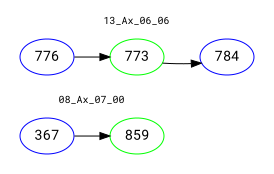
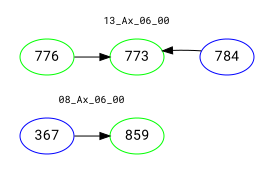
cluster "13_Ax_06_06": label "13_Ax_06_06" -> "13_Ax_06_00"
node "776": color blue -> green
edge "773" -> "784": reversed
cluster "08_Ax_07_00": label "08_Ax_07_00" -> "08_Ax_06_00"
